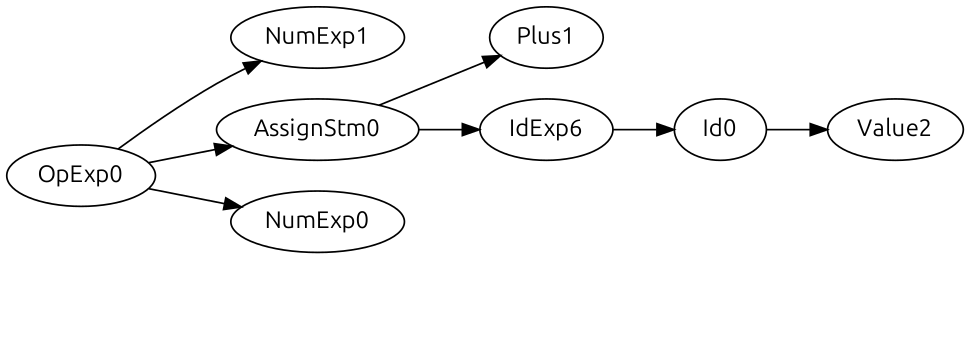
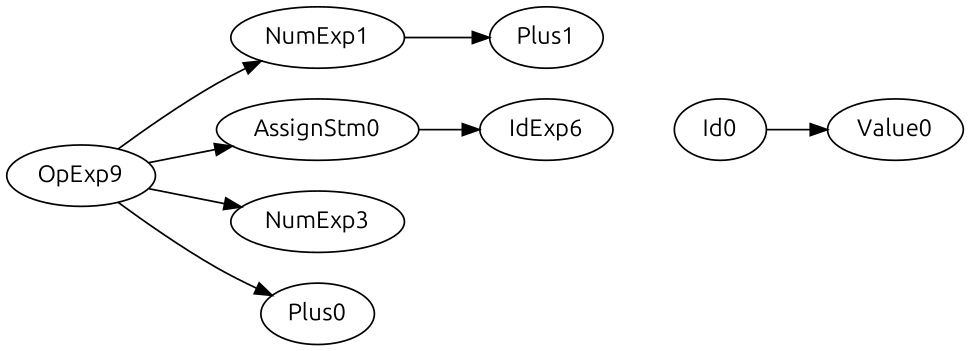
edge "AssignStm0" -> "Plus1": now "NumExp1" -> "Plus1"
edge "IdExp6" -> "Id0": removed
node "Value2": label "Value2" -> "Value0"
node "OpExp0": label "OpExp0" -> "OpExp9"
node "NumExp0": label "NumExp0" -> "NumExp3"
node "Plus0": added
